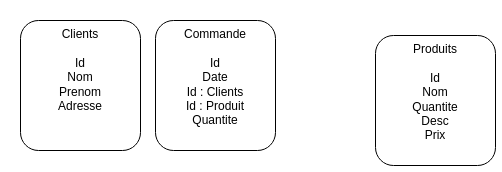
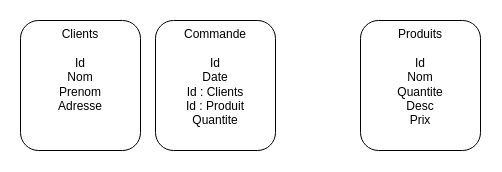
node "Produits Id Nom Quantite Desc Prix": moved (436, 101) -> (421, 86)
